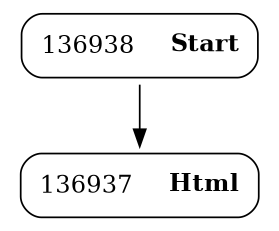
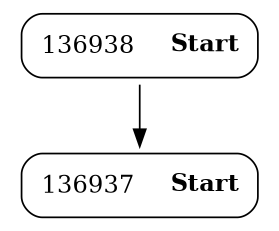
node "136937": text "Html" -> "Start"
